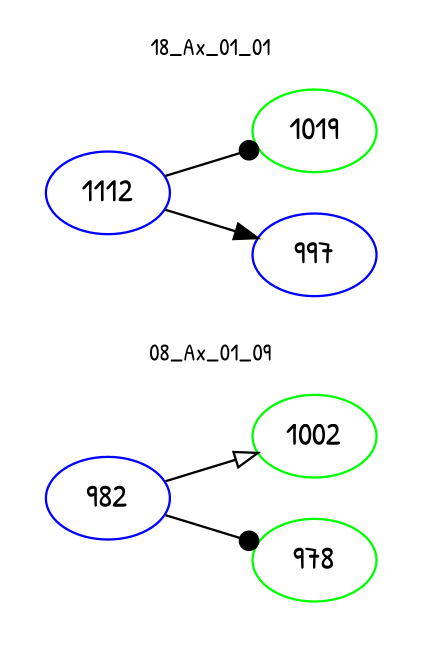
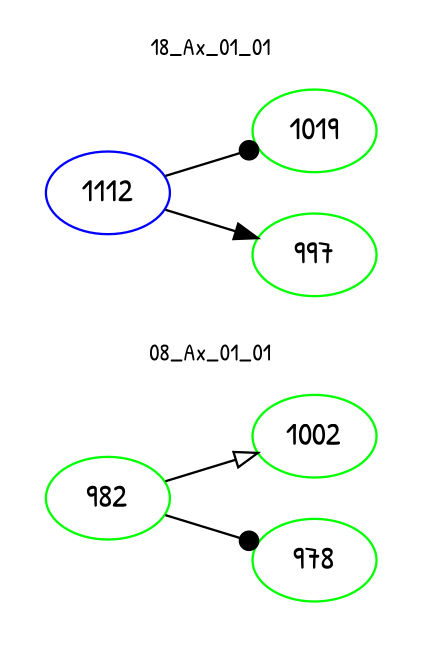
node "997": color blue -> green
cluster "08_Ax_01_09": label "08_Ax_01_09" -> "08_Ax_01_01"
node "982": color blue -> green
